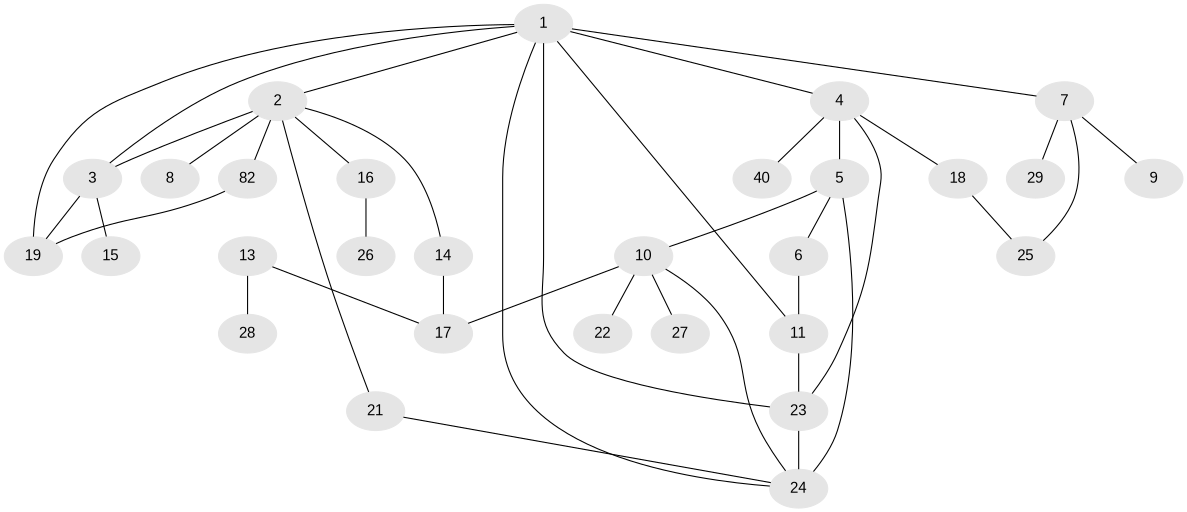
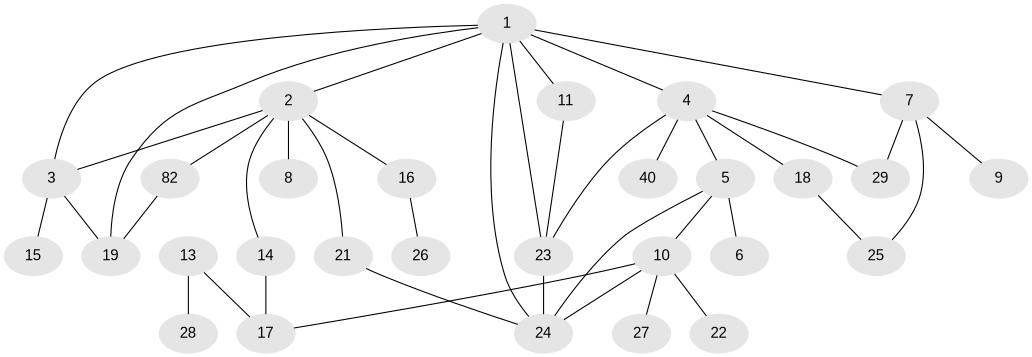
edge "4" -- "29": added
edge "6" -- "11": removed
